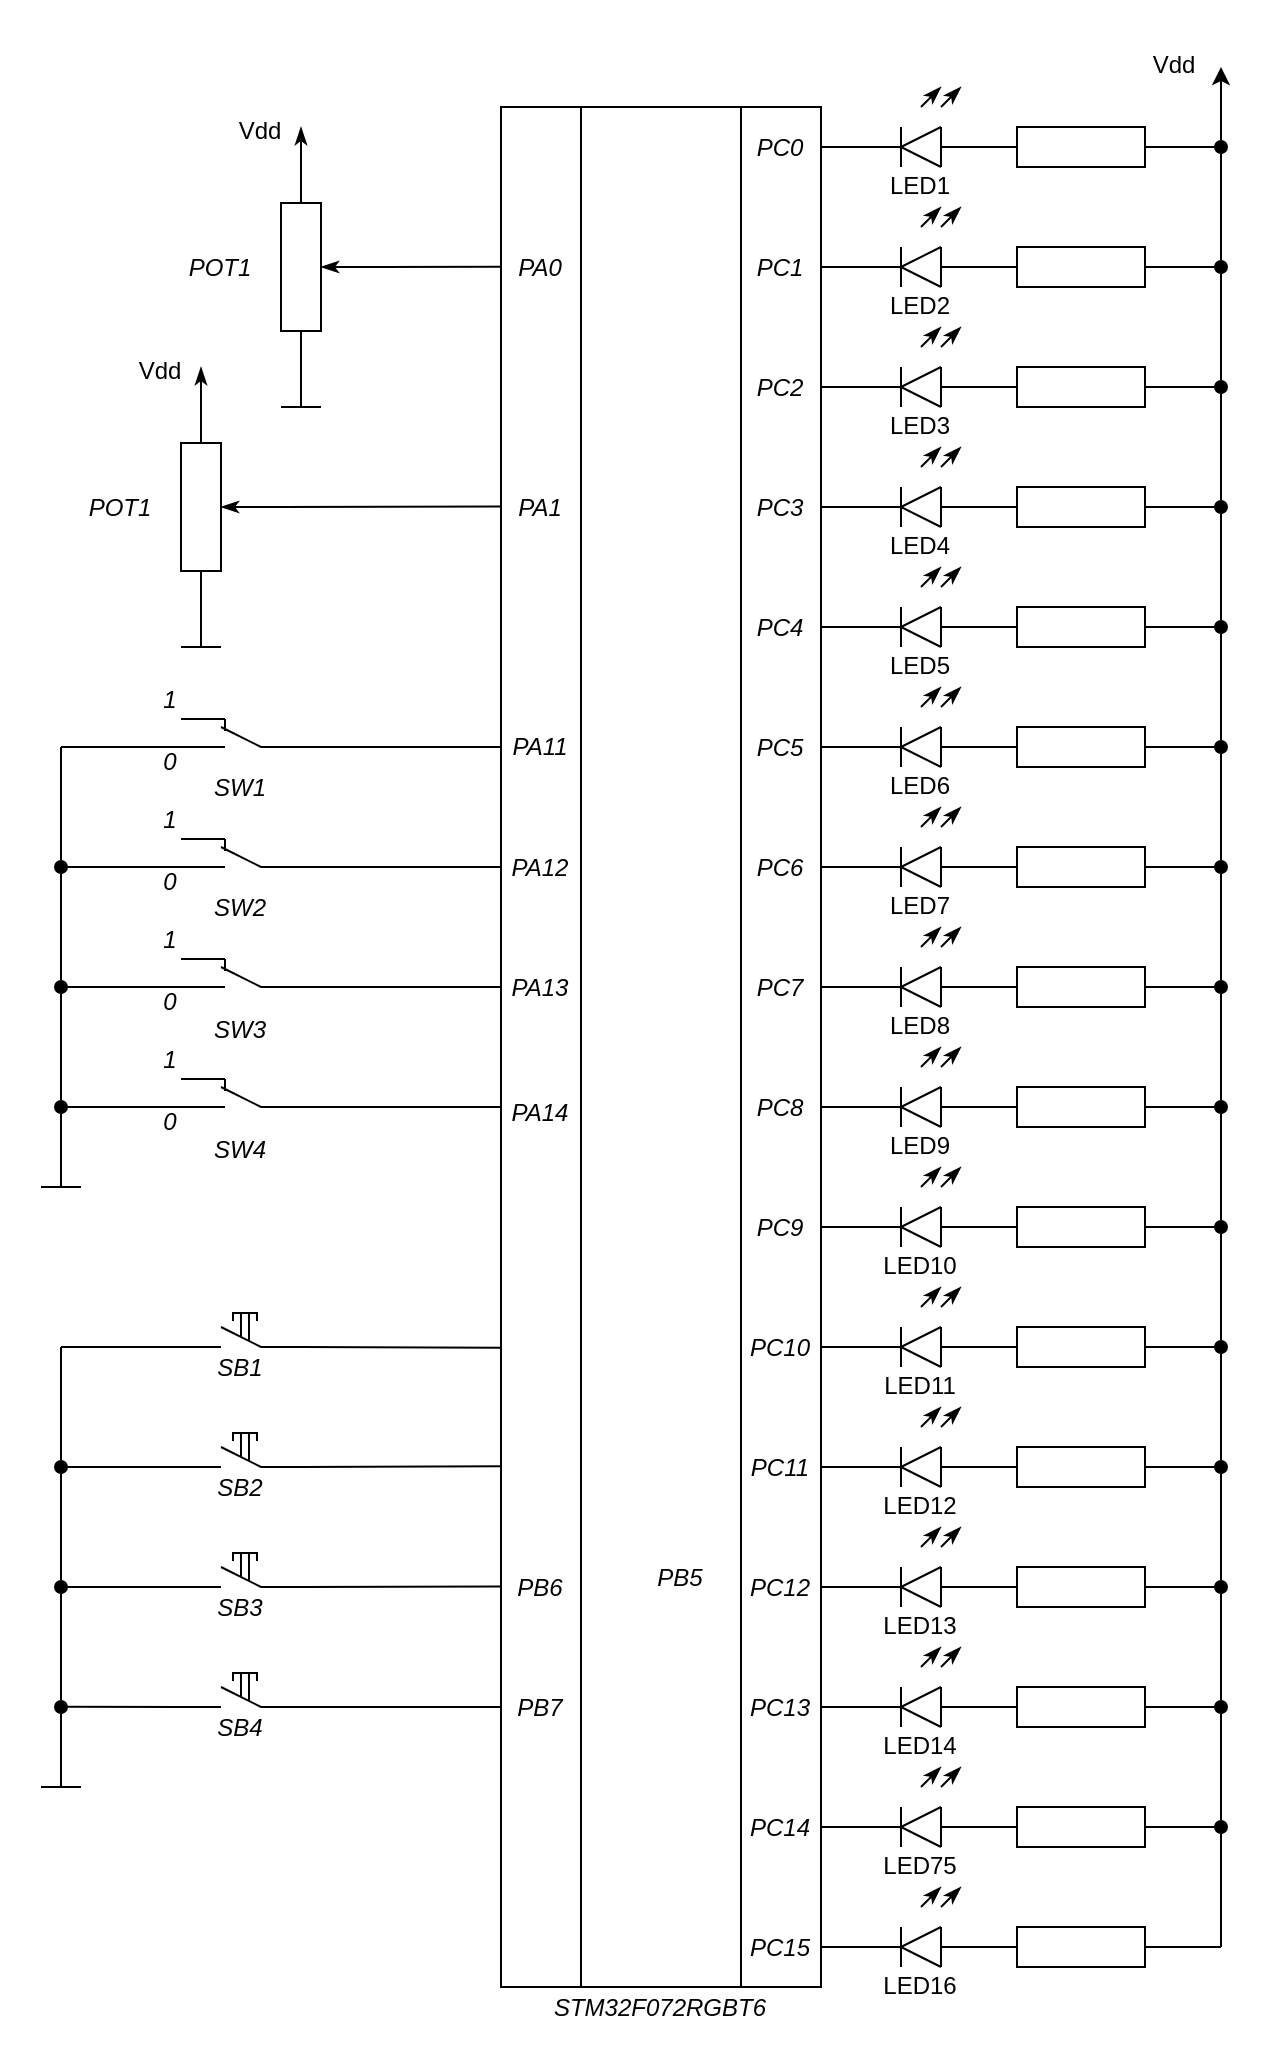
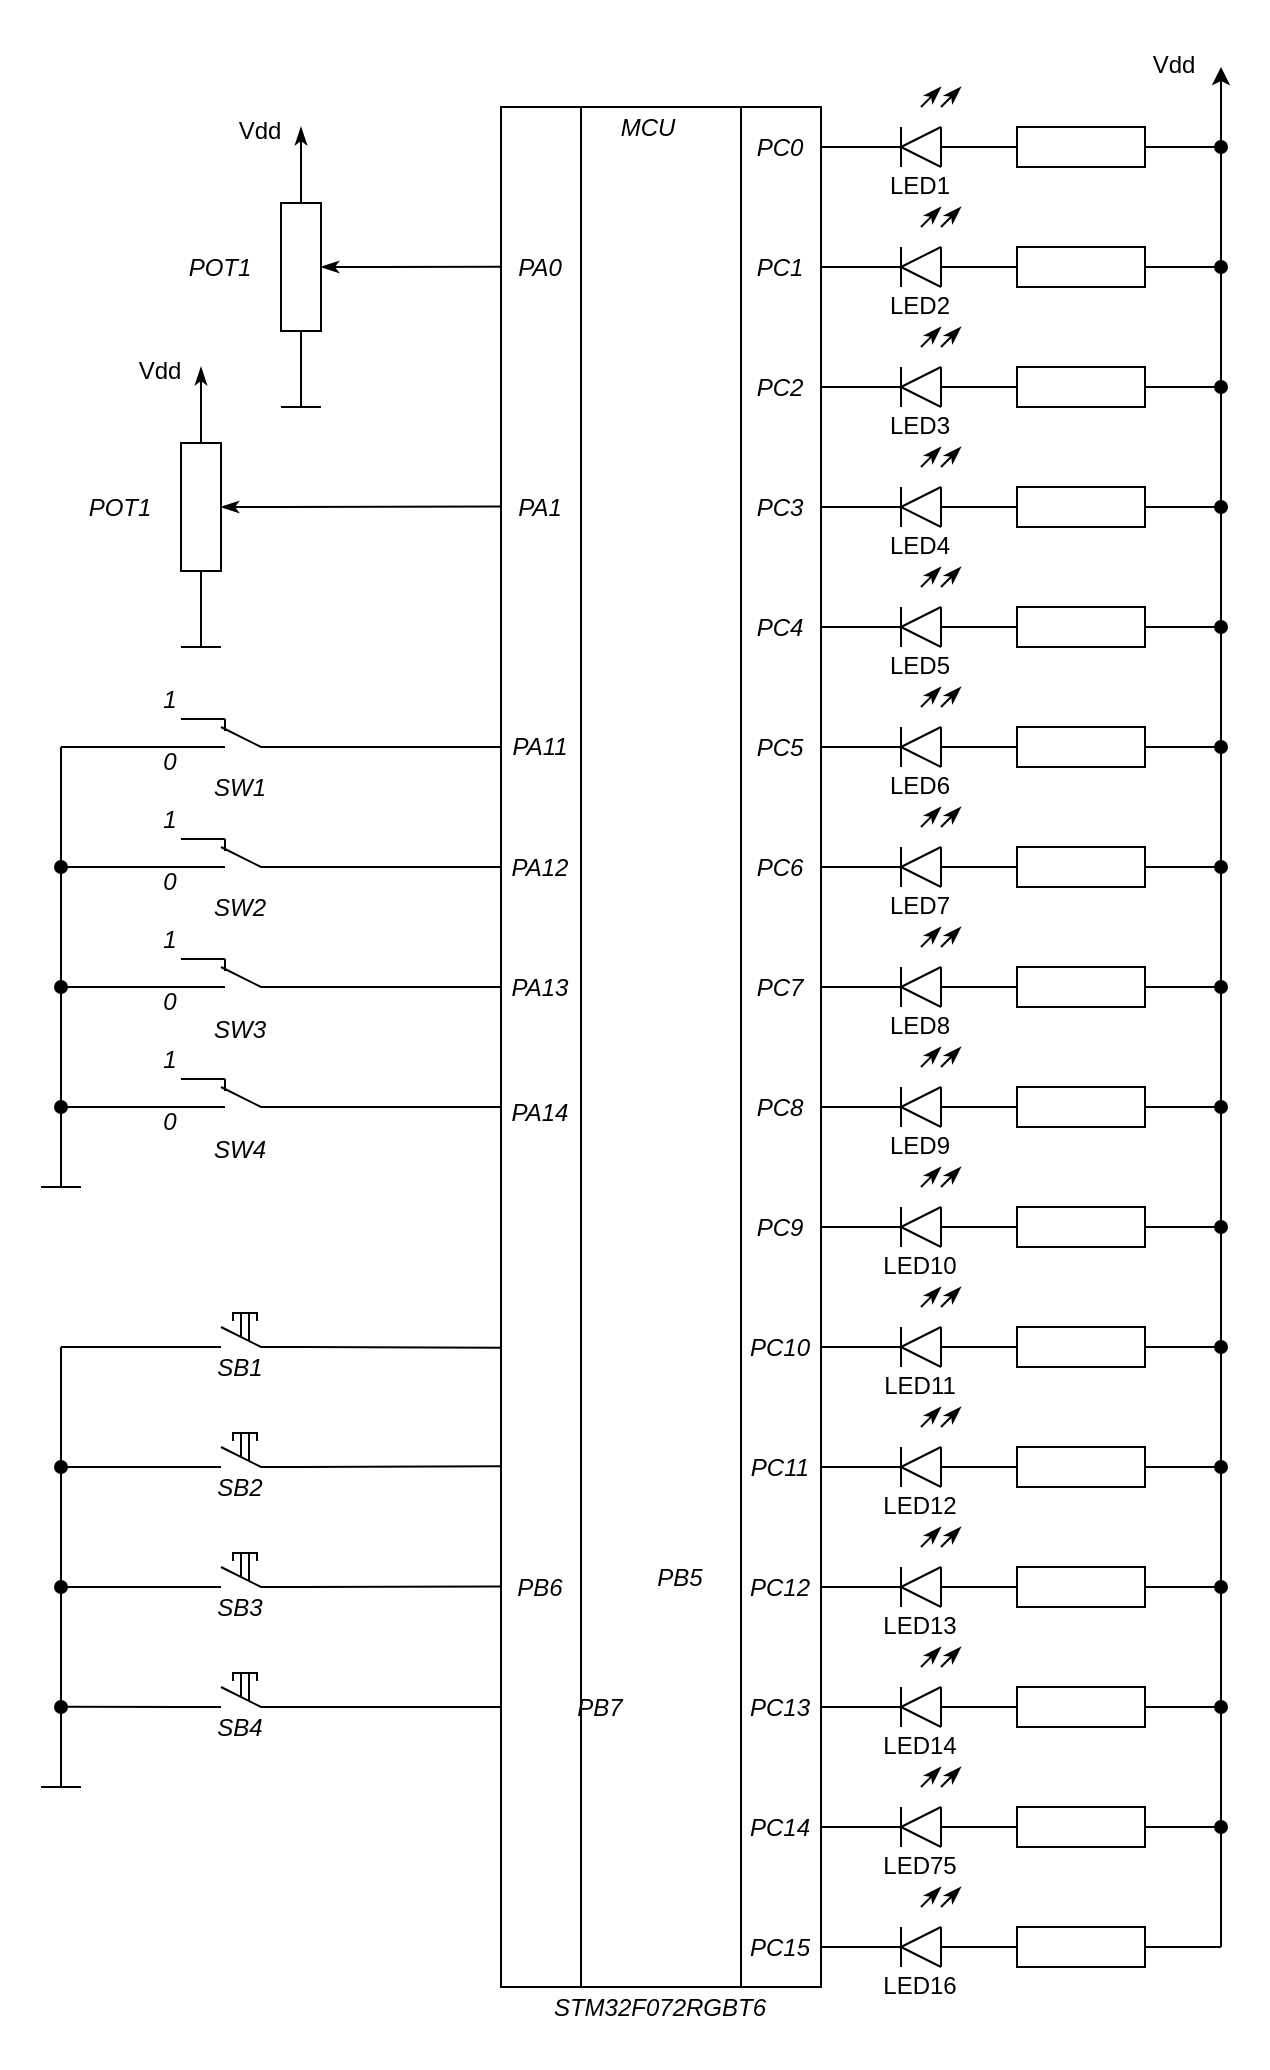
node "MCU": added
node "PB7": moved (541, 1707) -> (601, 1707)
